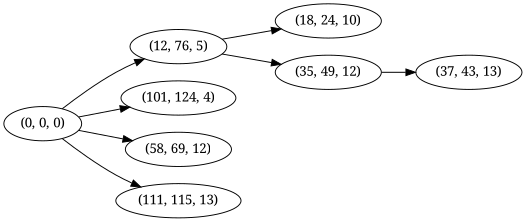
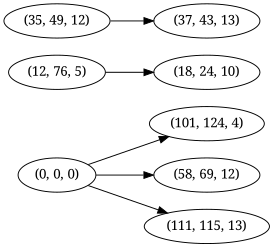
edge "(12, 76, 5)" -> "(35, 49, 12)": removed
edge "(0, 0, 0)" -> "(12, 76, 5)": removed
